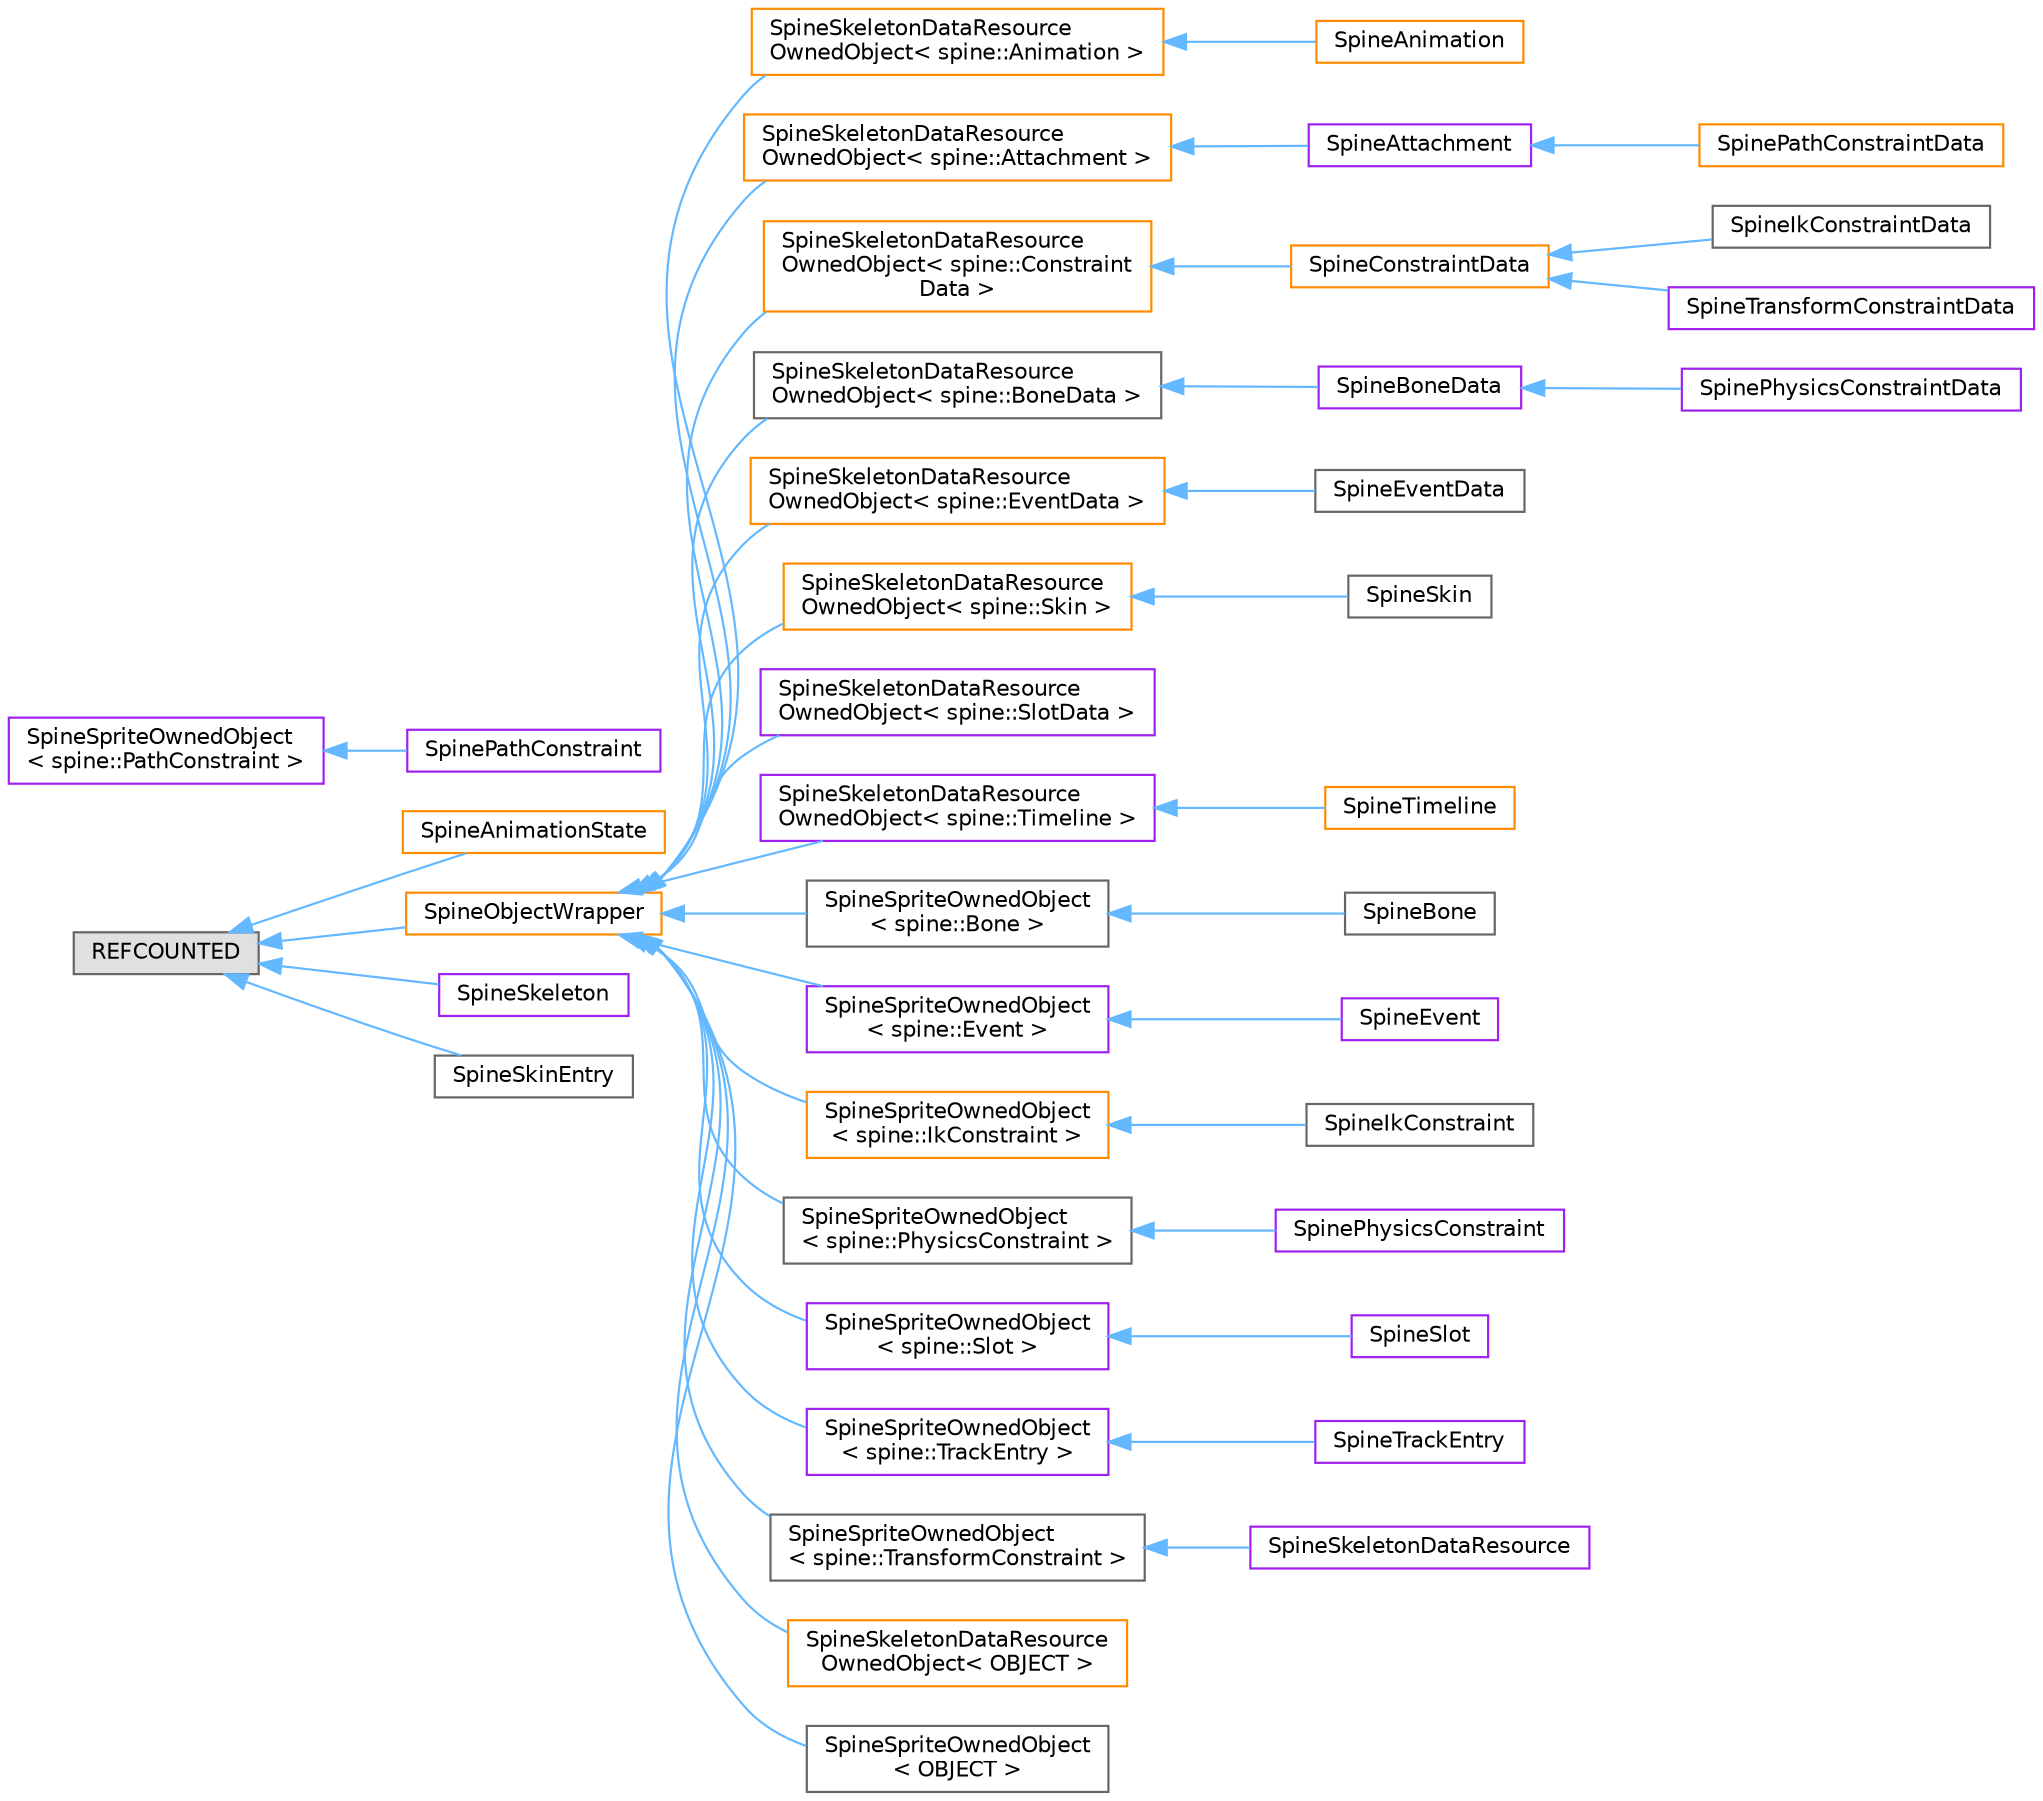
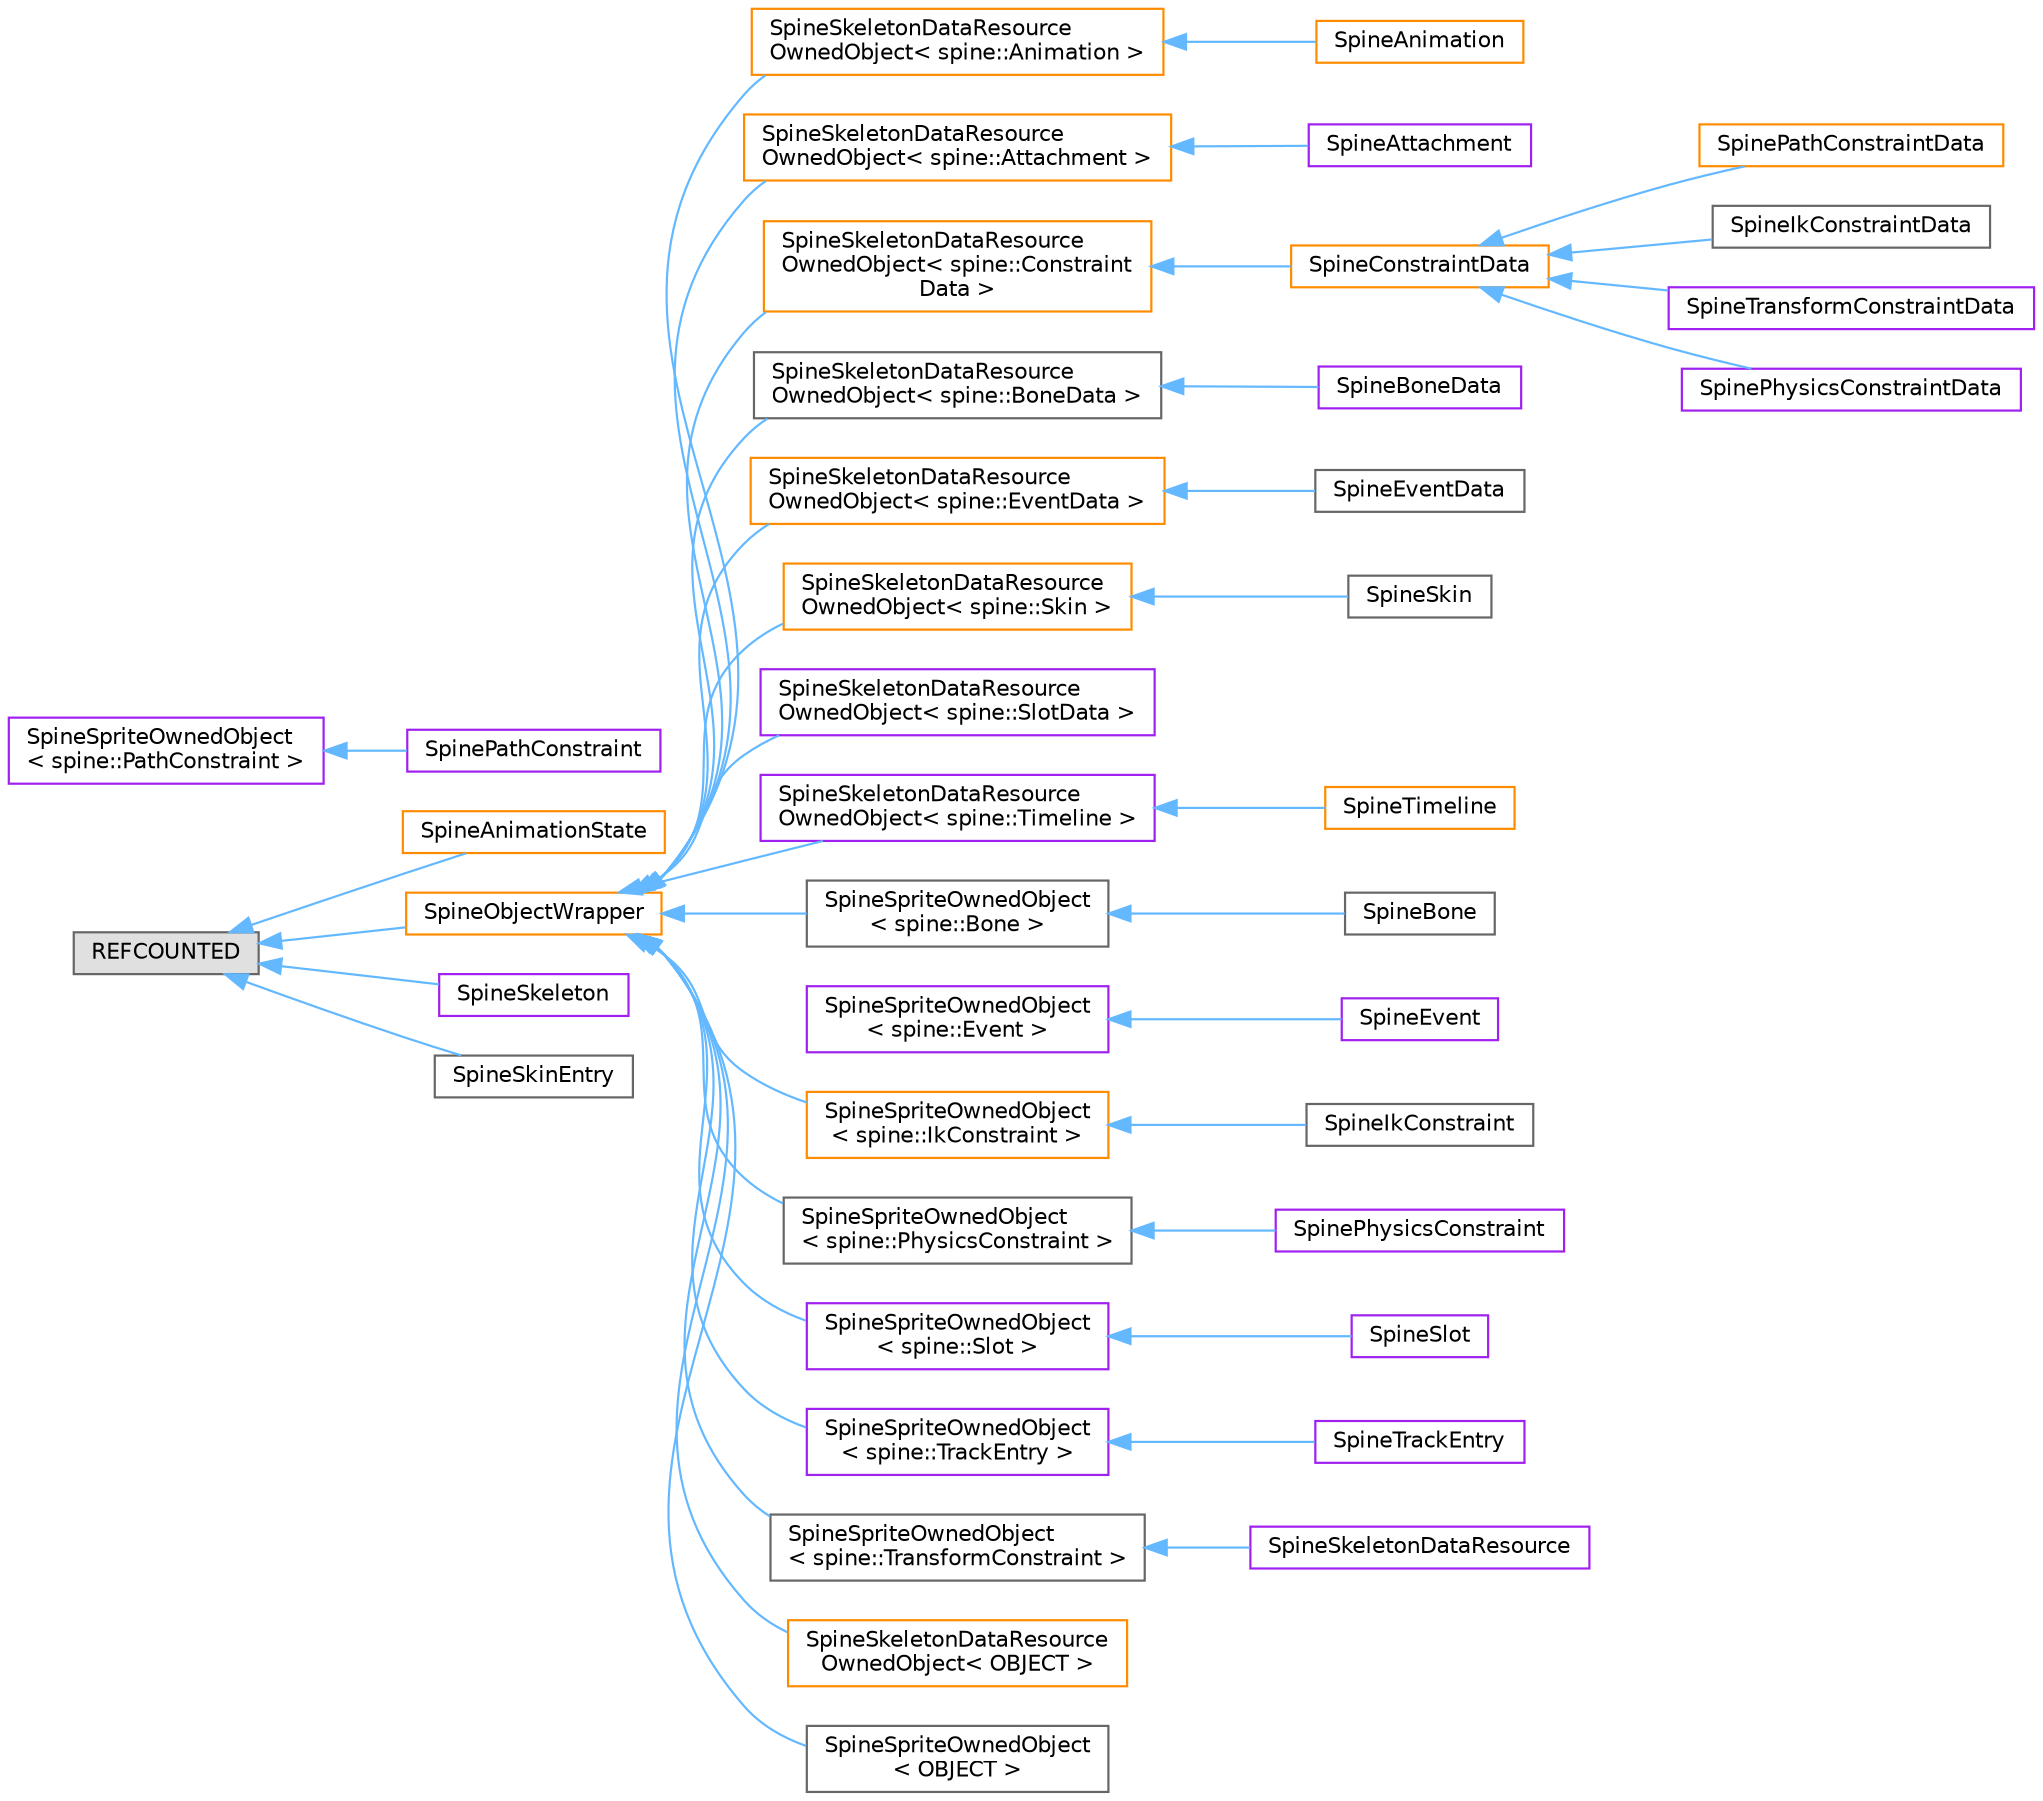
edge "SpinePathConstraintData" -> "SpineAttachment": now "SpinePathConstraintData" -> "SpineConstraintData"
edge "SpinePhysicsConstraintData" -> "SpineBoneData": now "SpinePhysicsConstraintData" -> "SpineConstraintData"
edge "SpineSpriteOwnedObject < spine::Event >" -> "SpineObjectWrapper": removed
